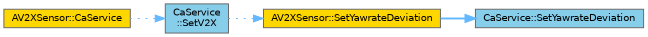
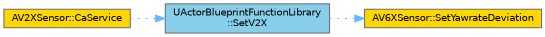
node "CaService ::SetV2X": label "CaService ::SetV2X" -> "UActorBlueprintFunctionLibrary ::SetV2X"
node "AV2XSensor::SetYawrateDeviation": label "AV2XSensor::SetYawrateDeviation" -> "AV6XSensor::SetYawrateDeviation"
node "CaService::SetYawrateDeviation": removed
